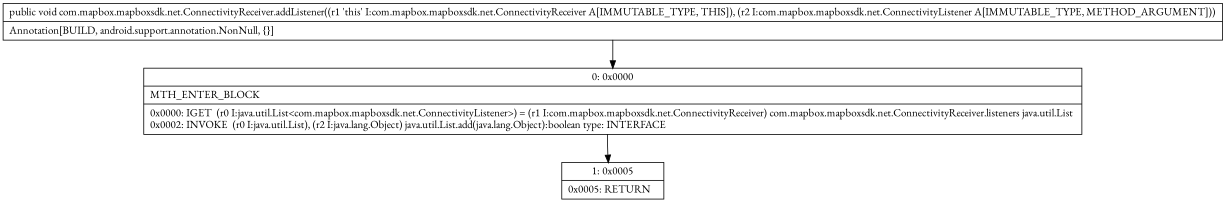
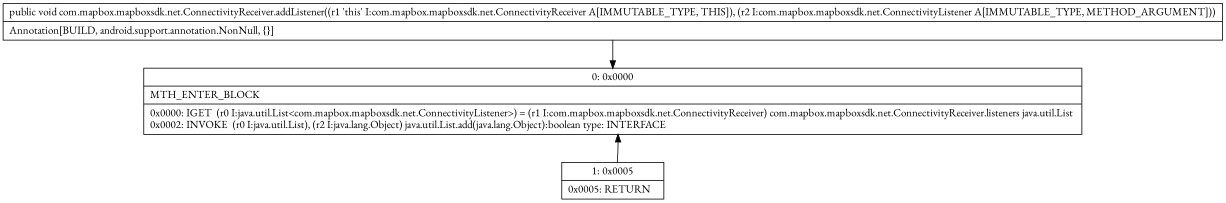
edge "0: 0x0000" -> "1: 0x0005": reversed
